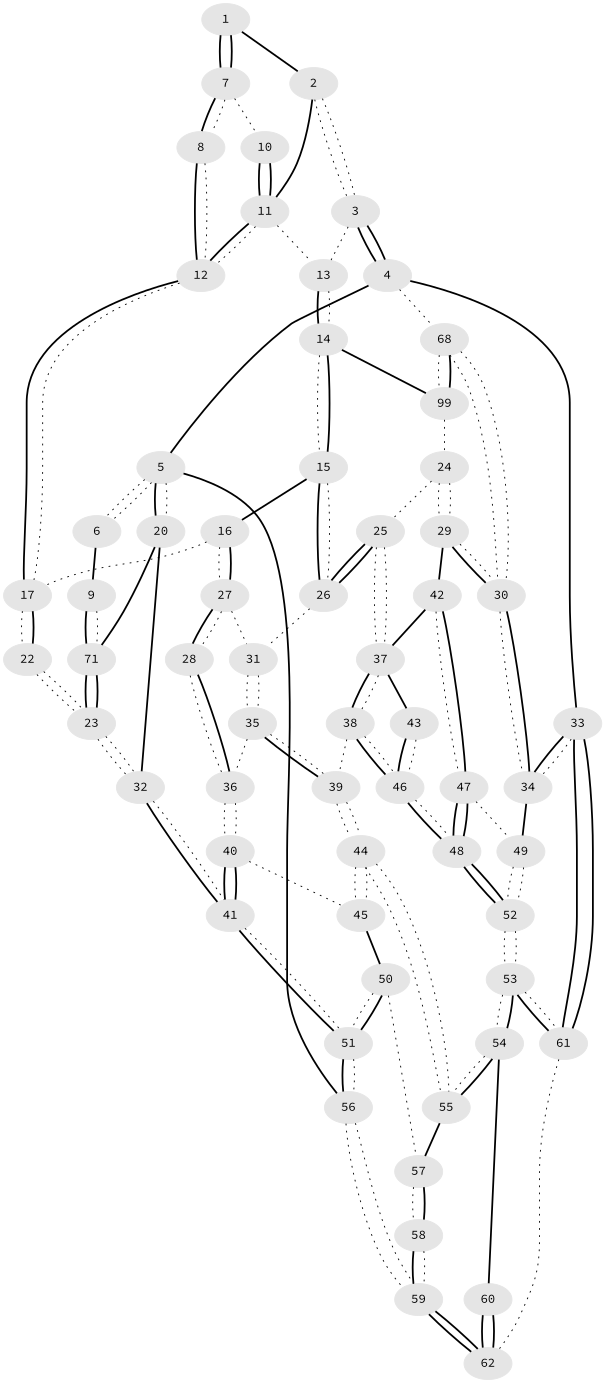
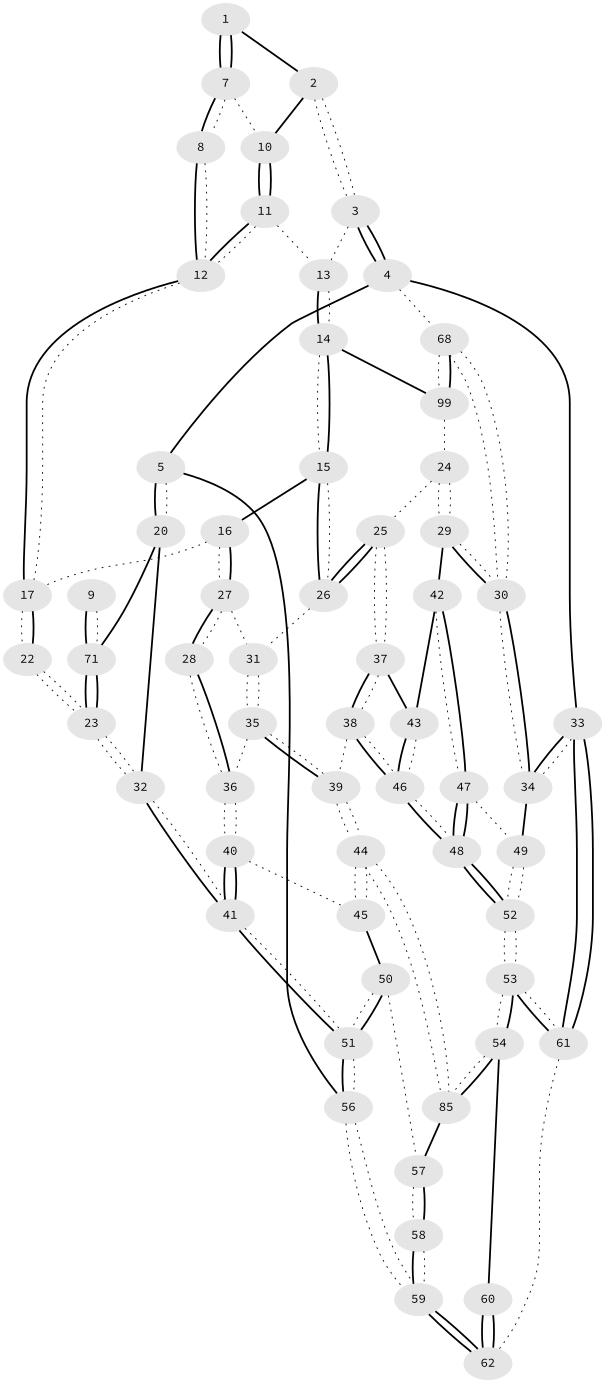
edge "2" -- "11": now "2" -- "10"
node "6": removed
edge "42" -- "37": now "42" -- "43"
node "55": label "55" -> "85"
